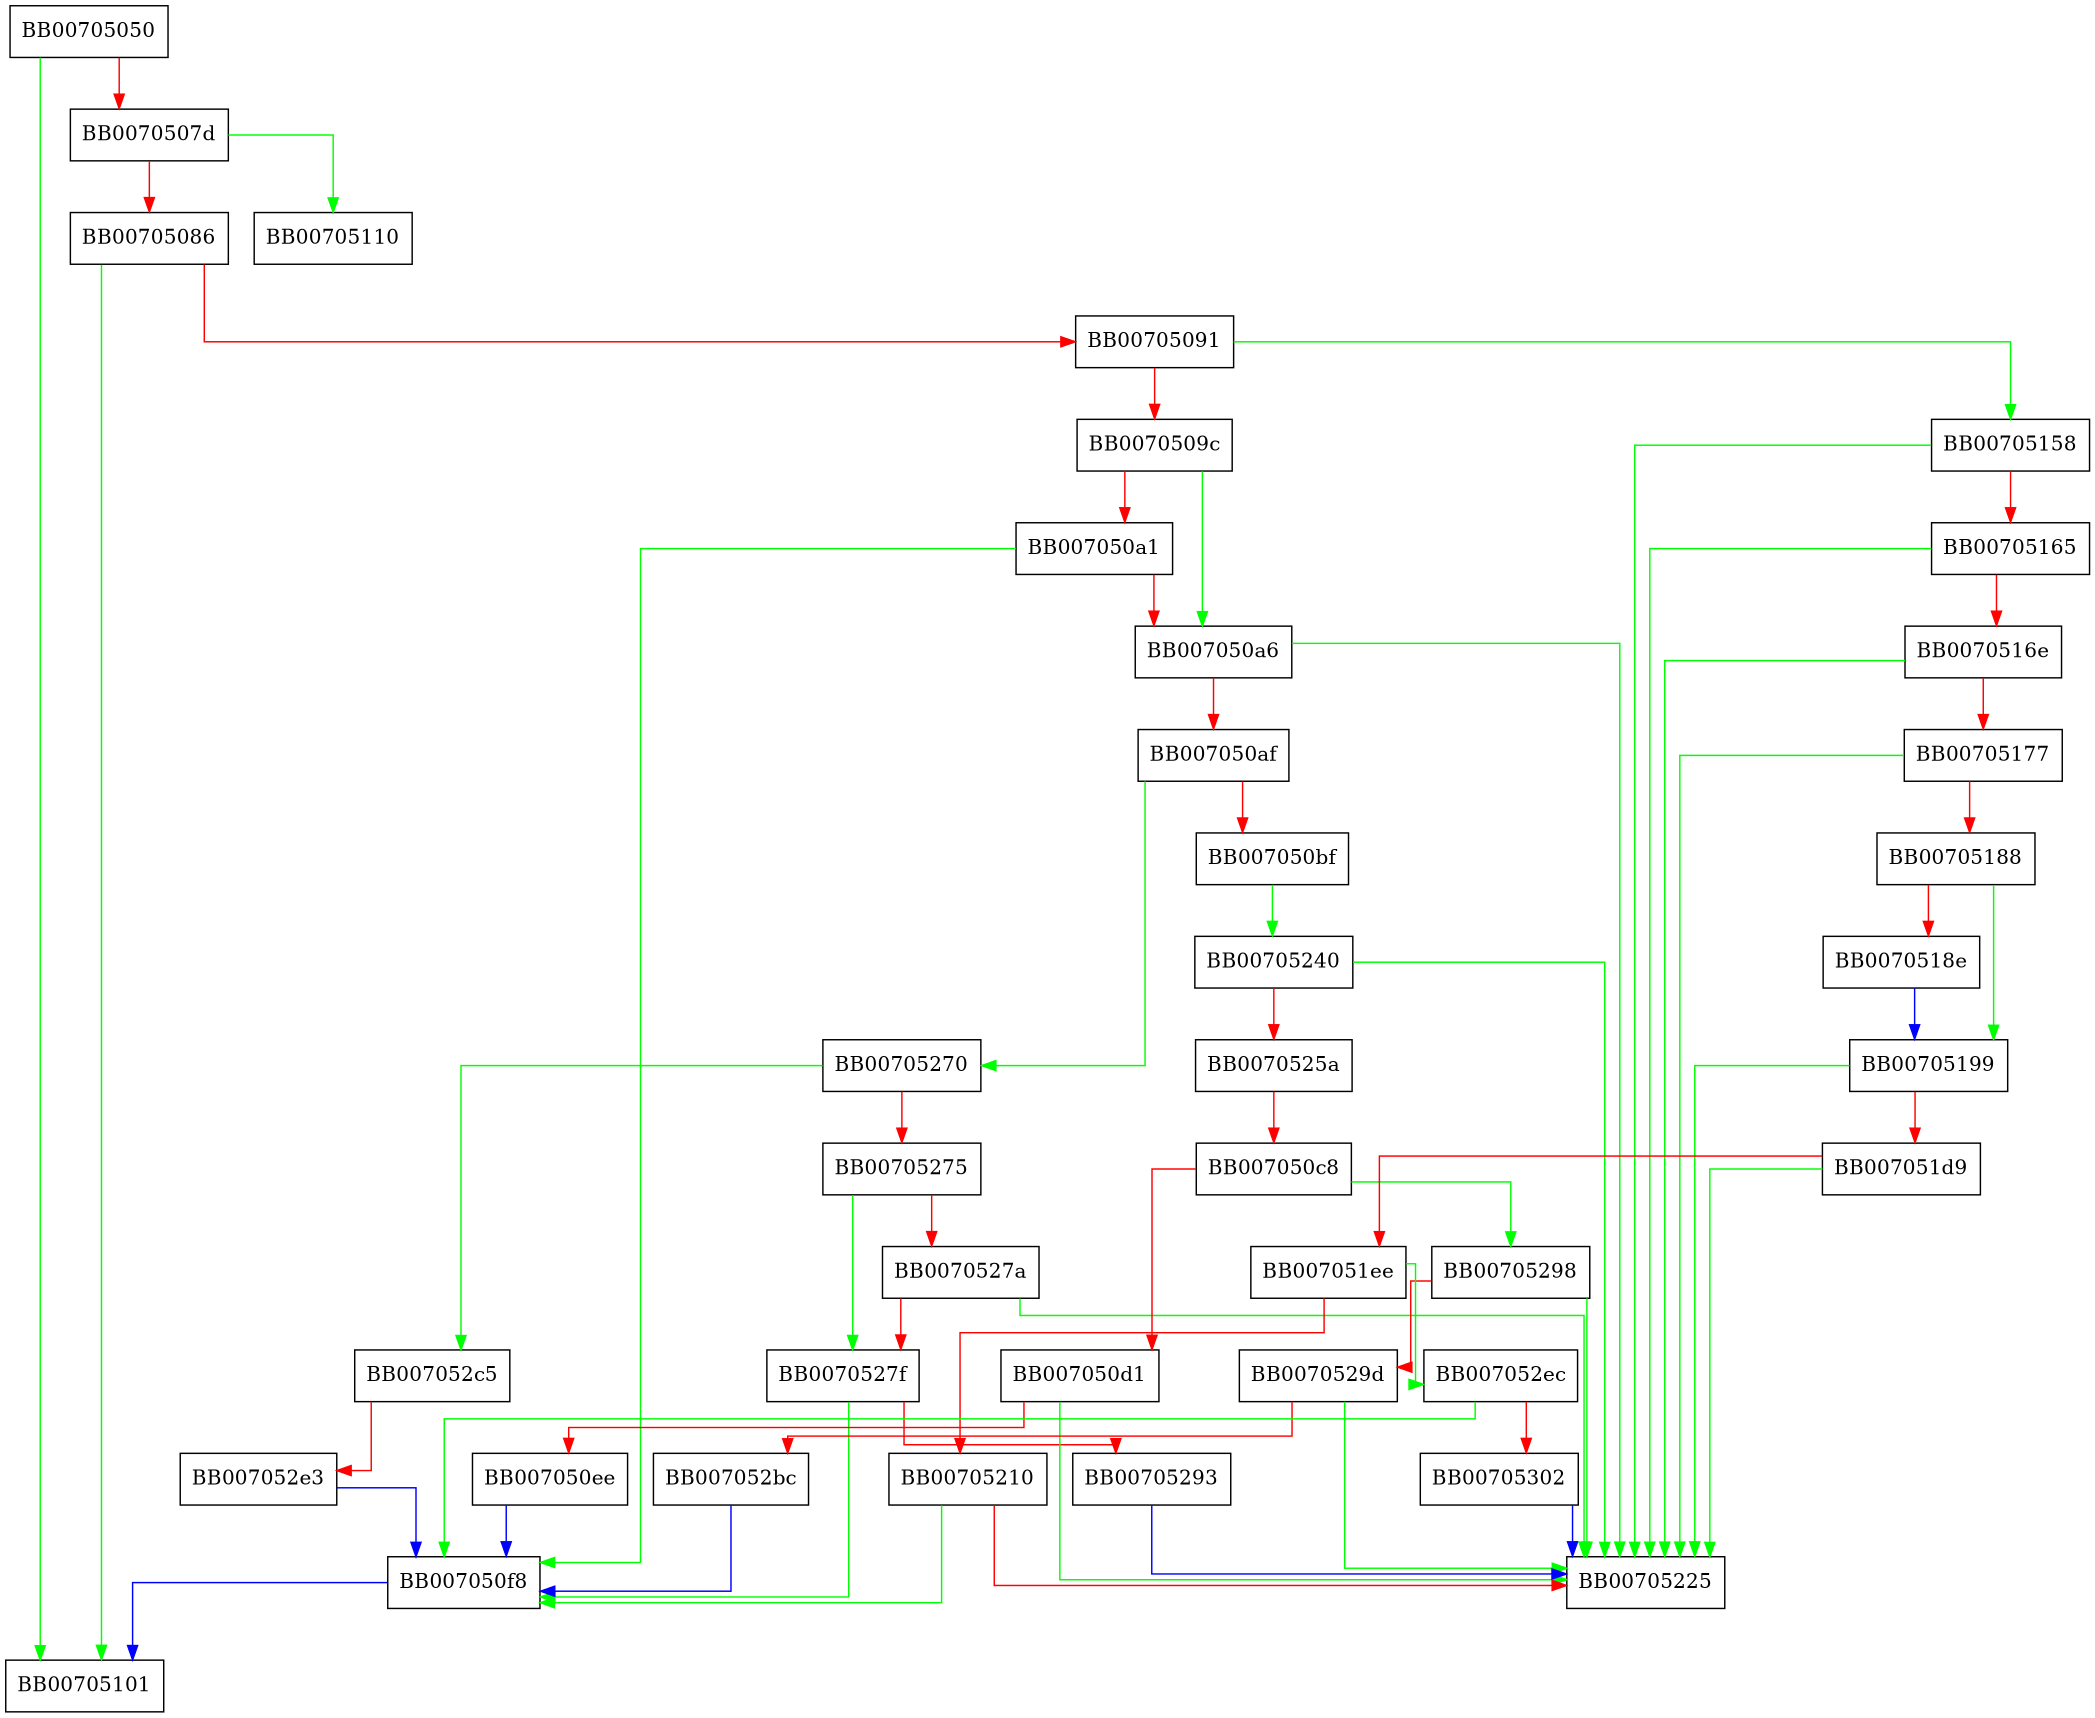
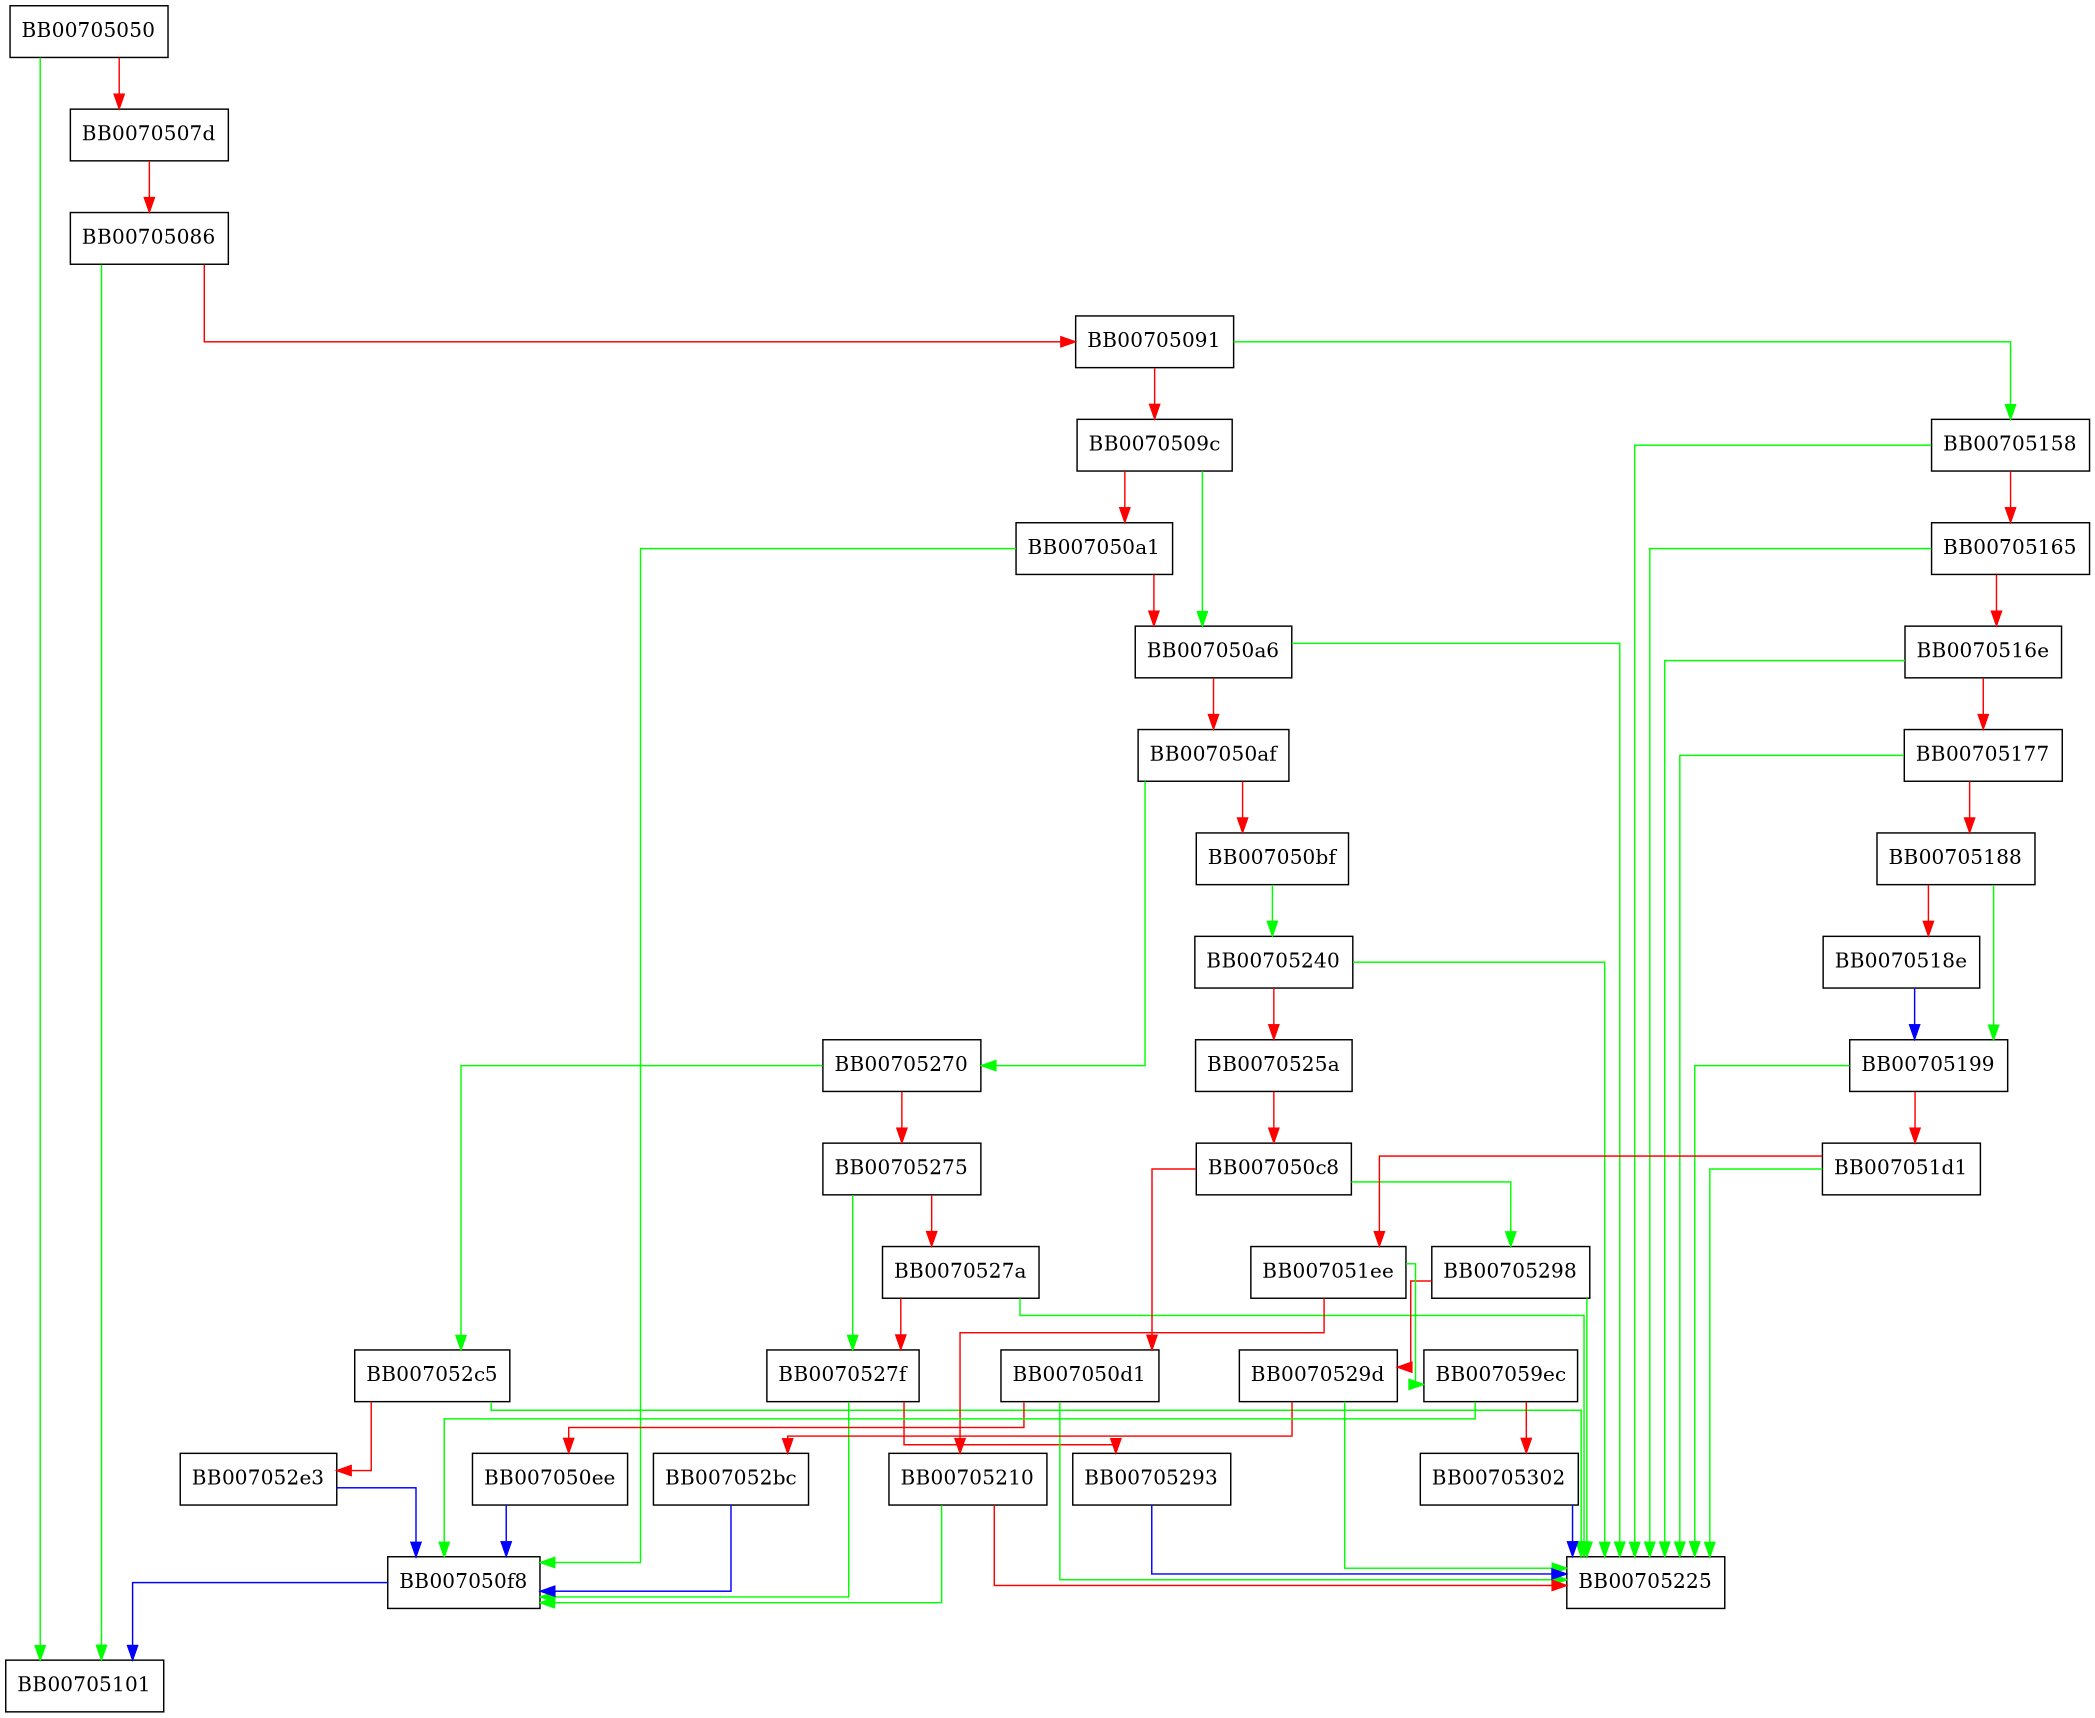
node "BB00705110": removed
node "BB007051d9": label "BB007051d9" -> "BB007051d1"
node "BB007052ec": label "BB007052ec" -> "BB007059ec"
edge "BB007052c5" -> "BB00705225": added
